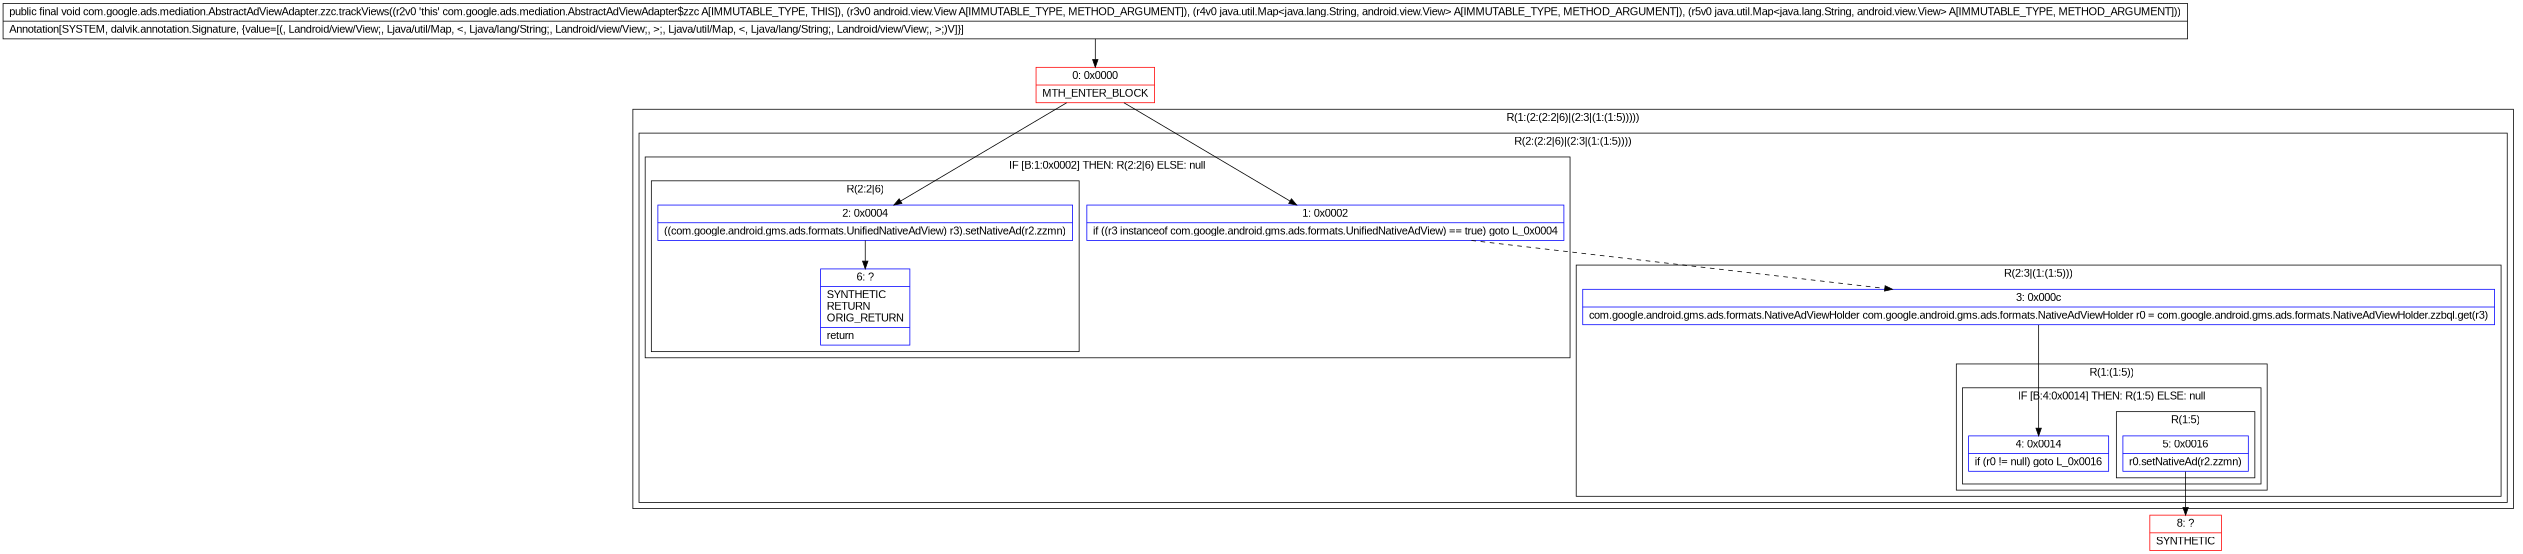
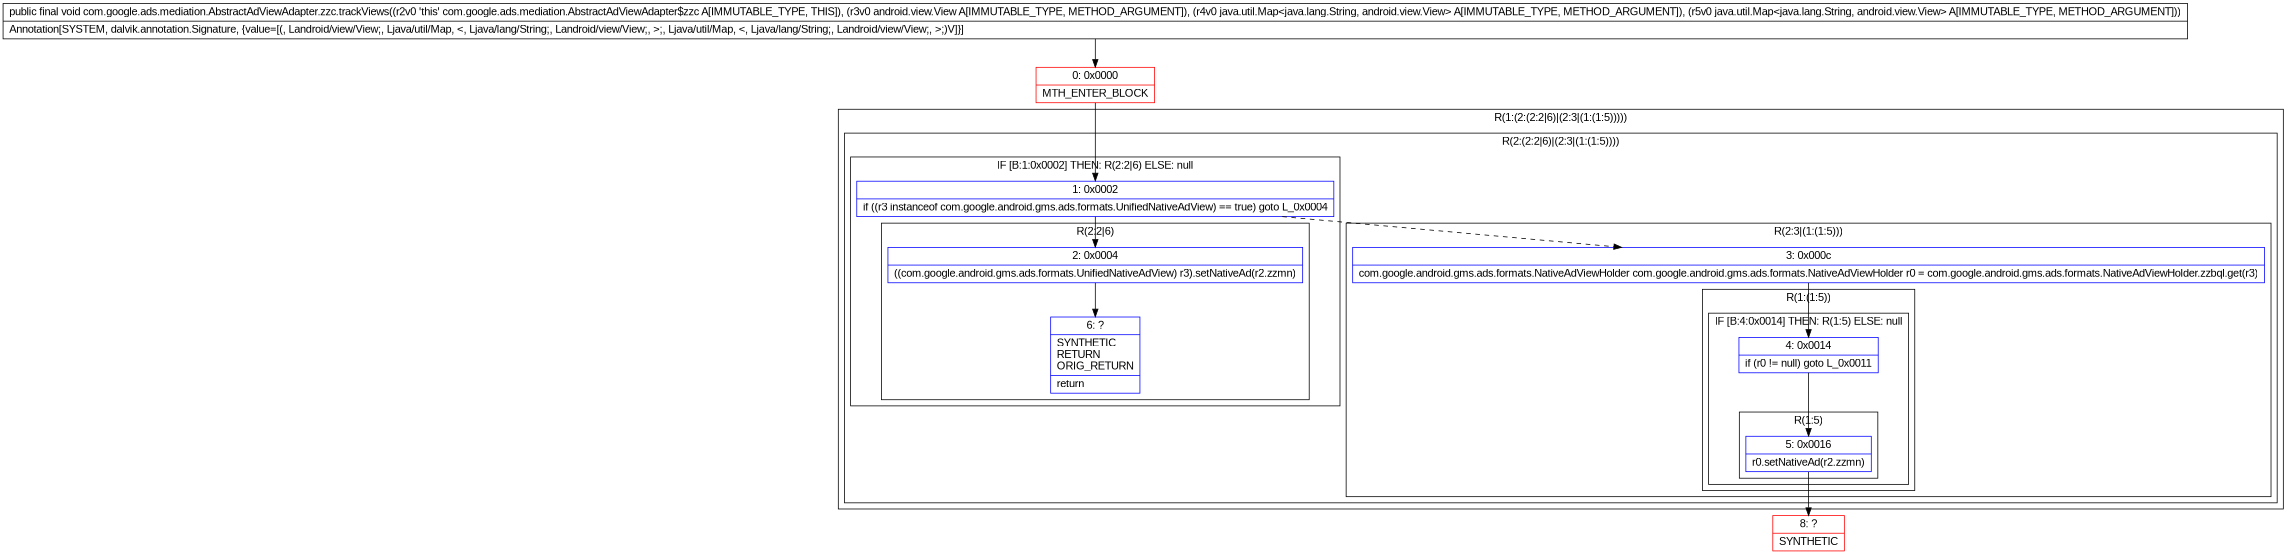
edge "0: 0x0000" -> "2: 0x0004": now "1: 0x0002" -> "2: 0x0004"
edge "4: 0x0014" -> "5: 0x0016": added
node "4: 0x0014": text "if (r0 != null) goto L_0x0016" -> "if (r0 != null) goto L_0x0011"
